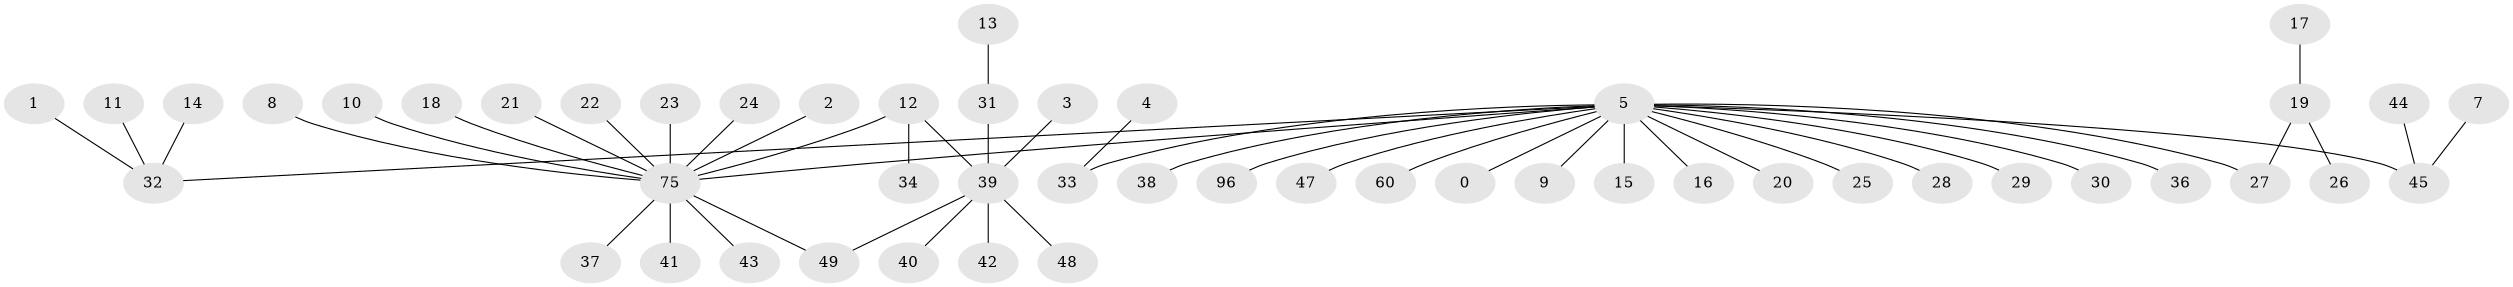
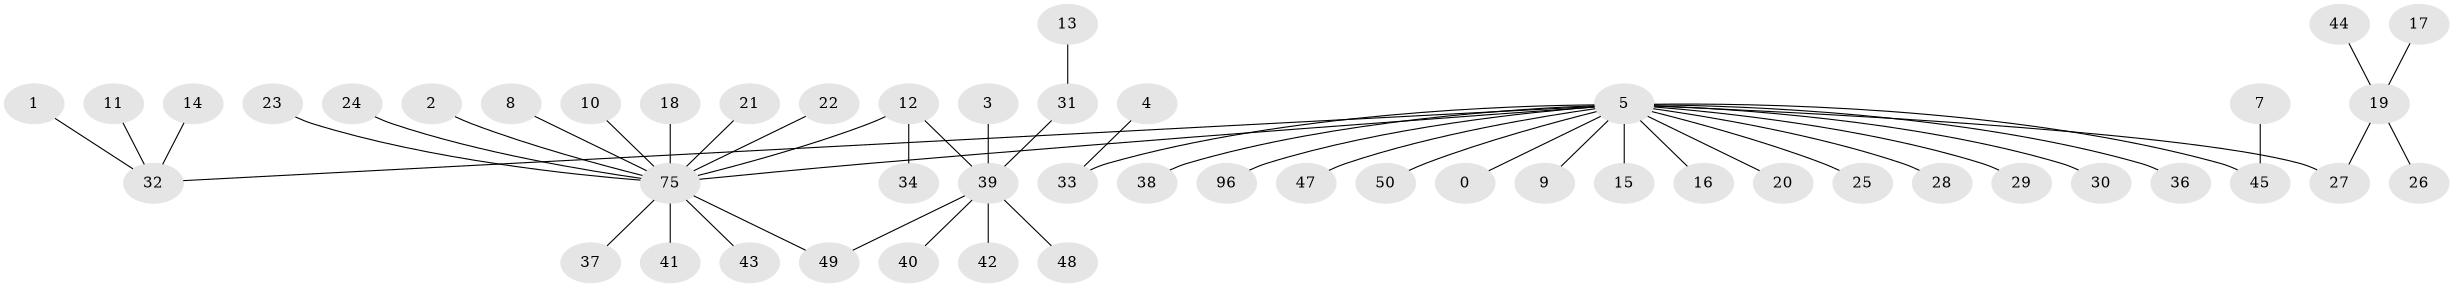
edge "44" -- "45": now "44" -- "19"
node "60": label "60" -> "50"
